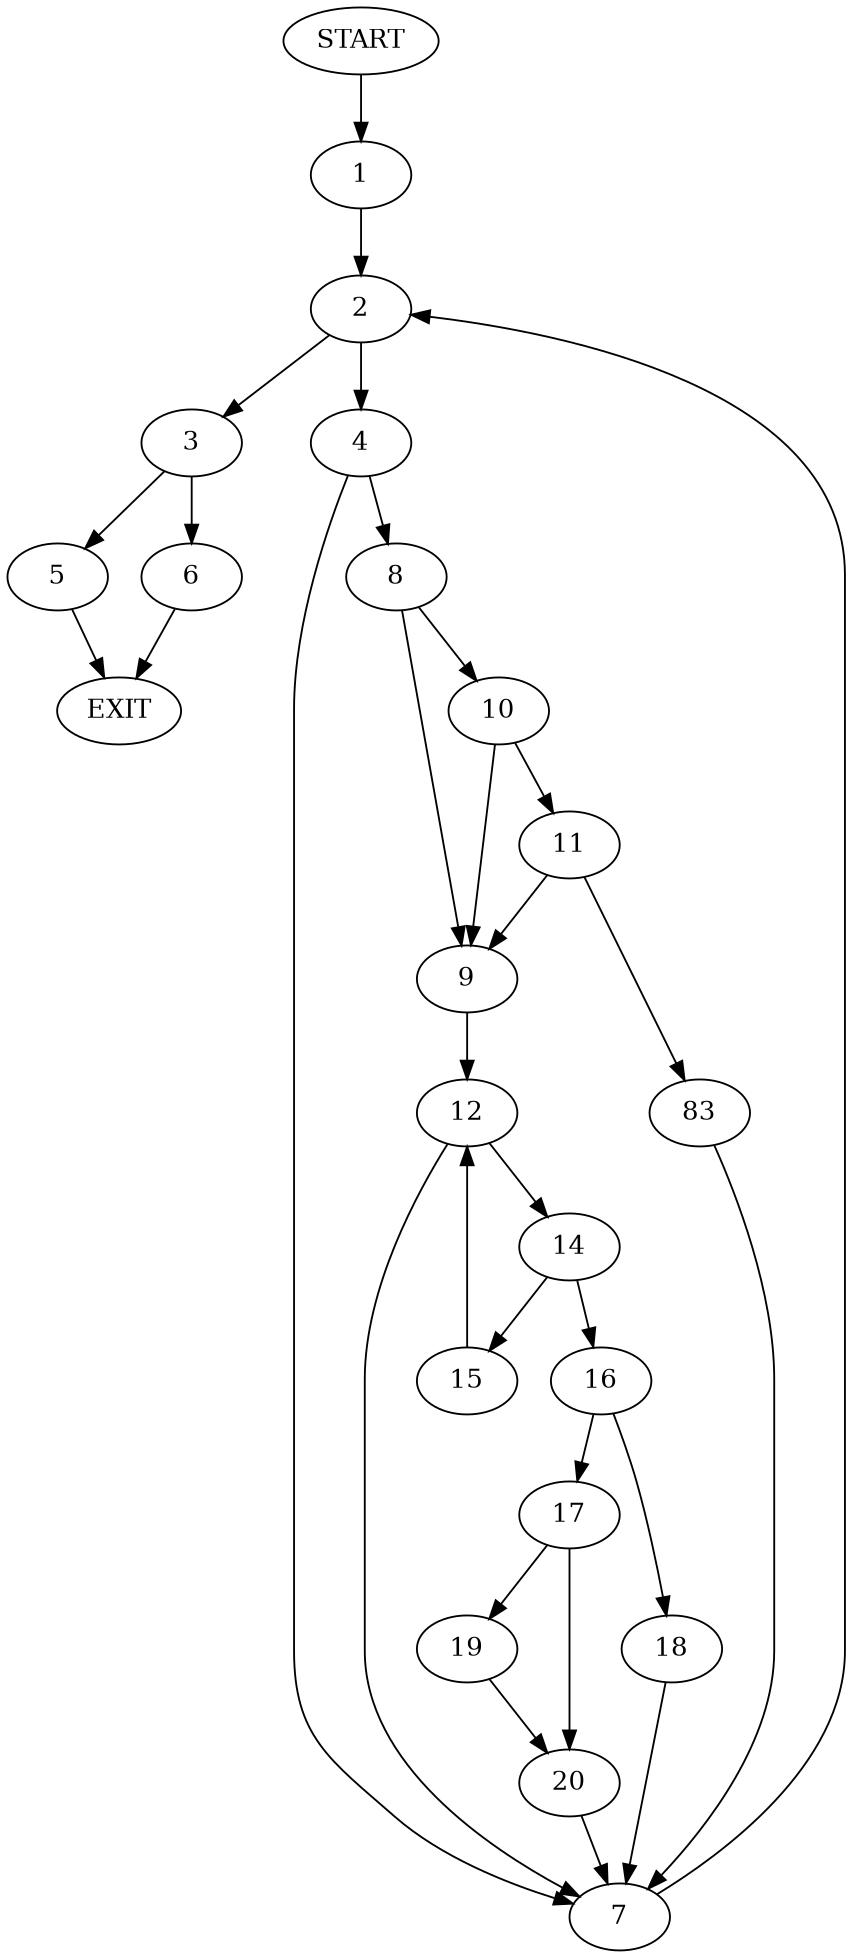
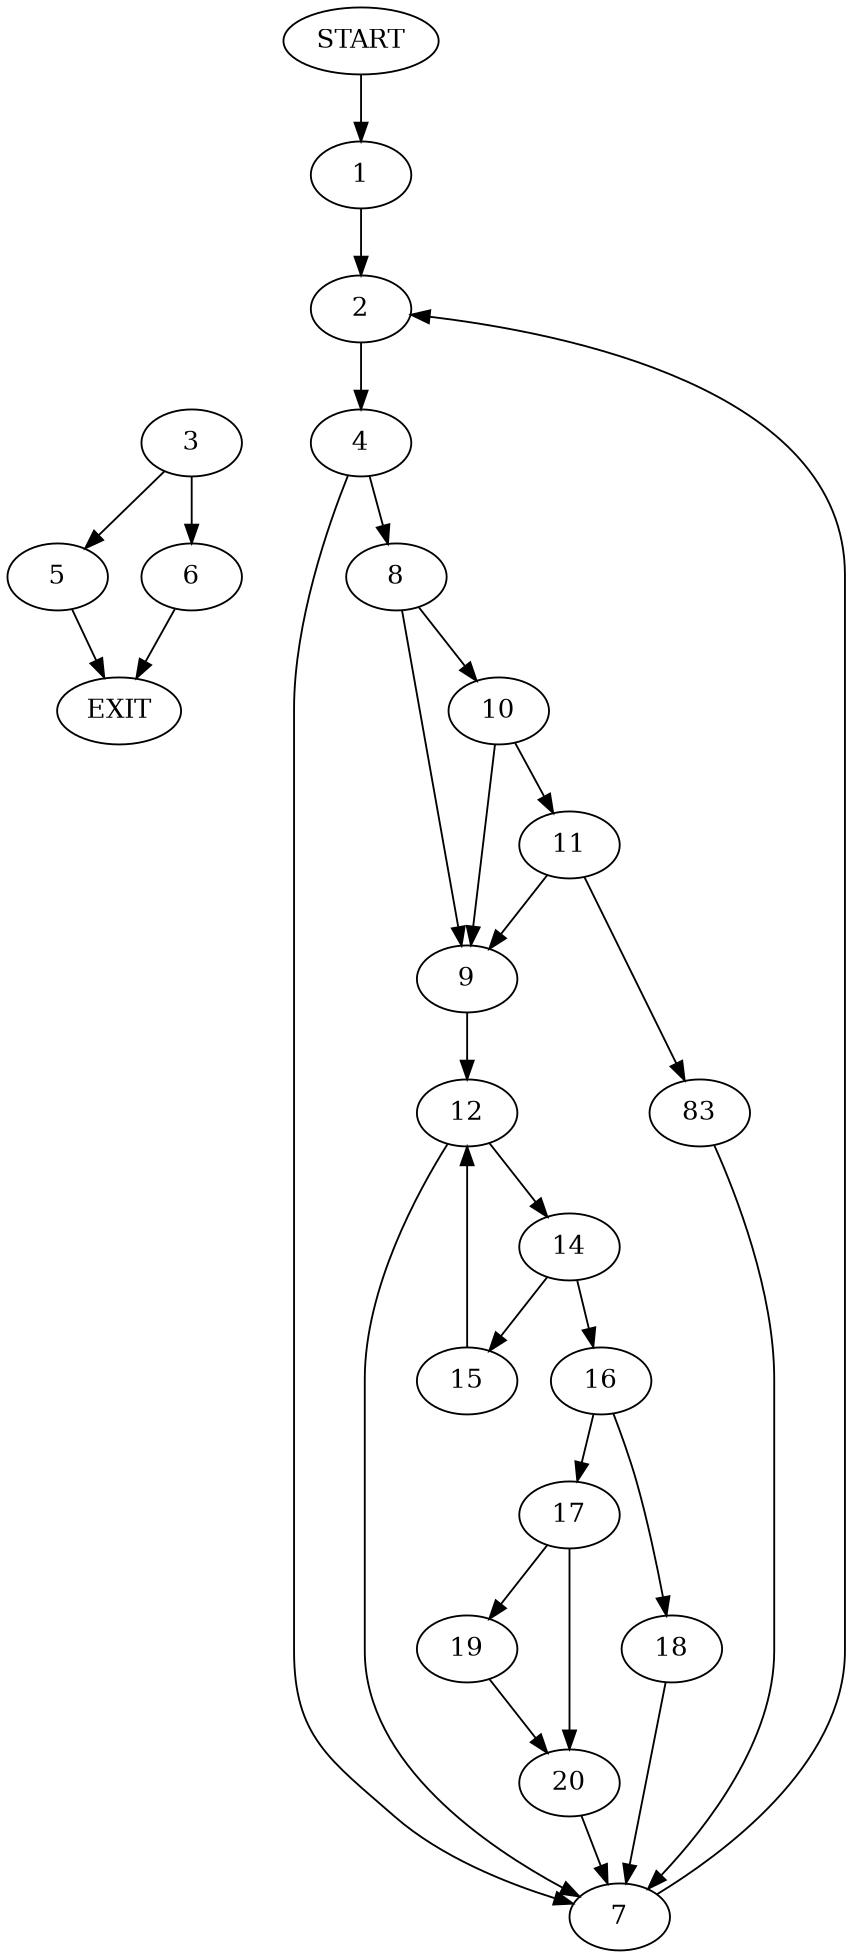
edge "2" -> "3": removed
